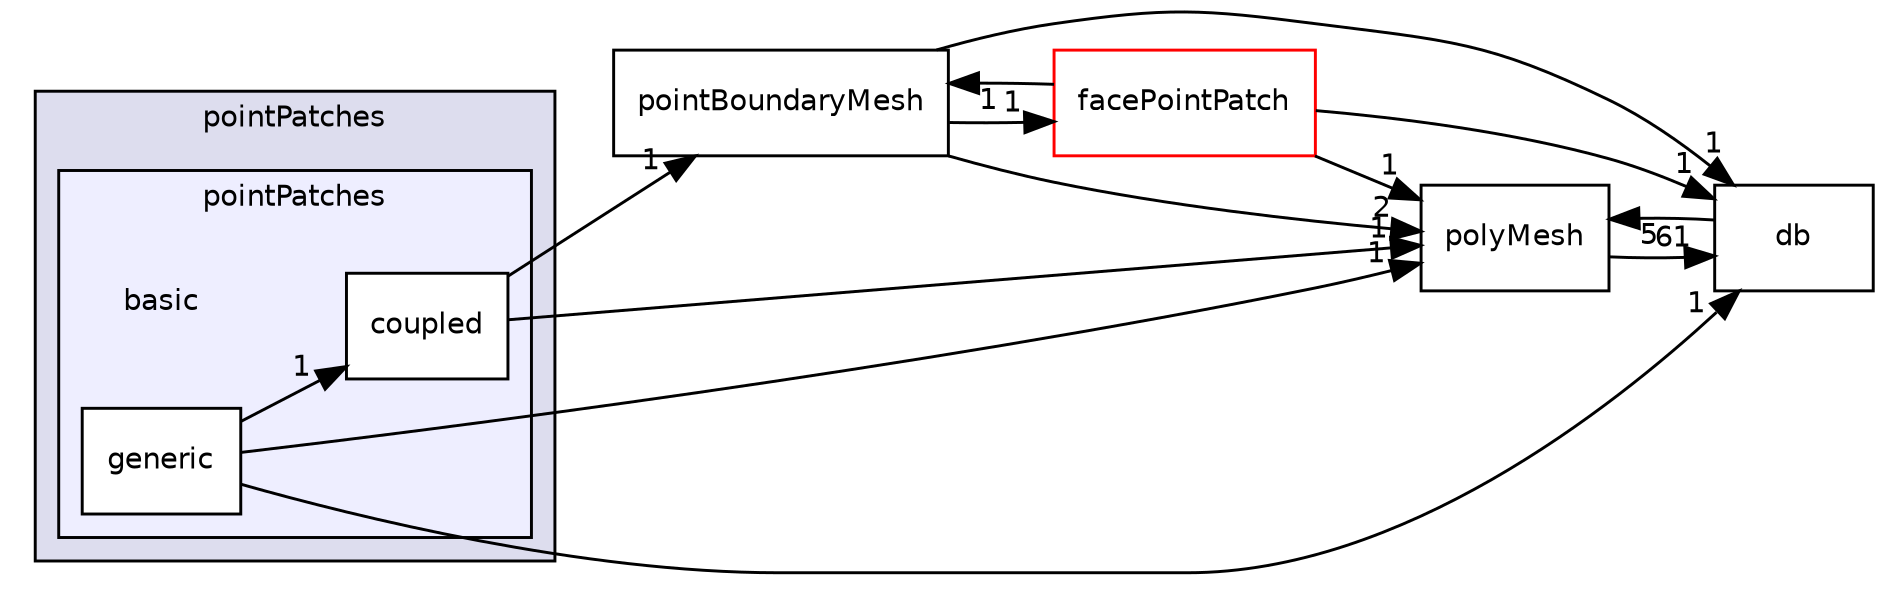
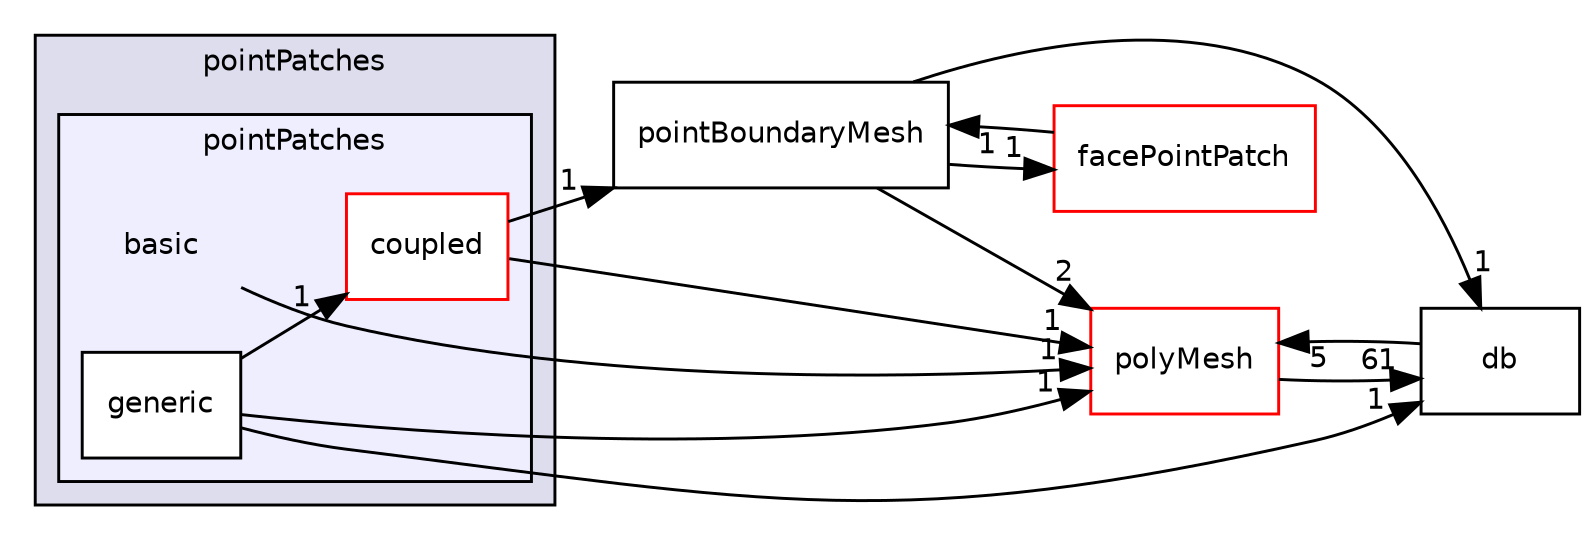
edge "facePointPatch" -> "db": removed
edge "facePointPatch" -> "polyMesh": now "basic" -> "polyMesh"
node "polyMesh": color black -> red
node "coupled": color black -> red
